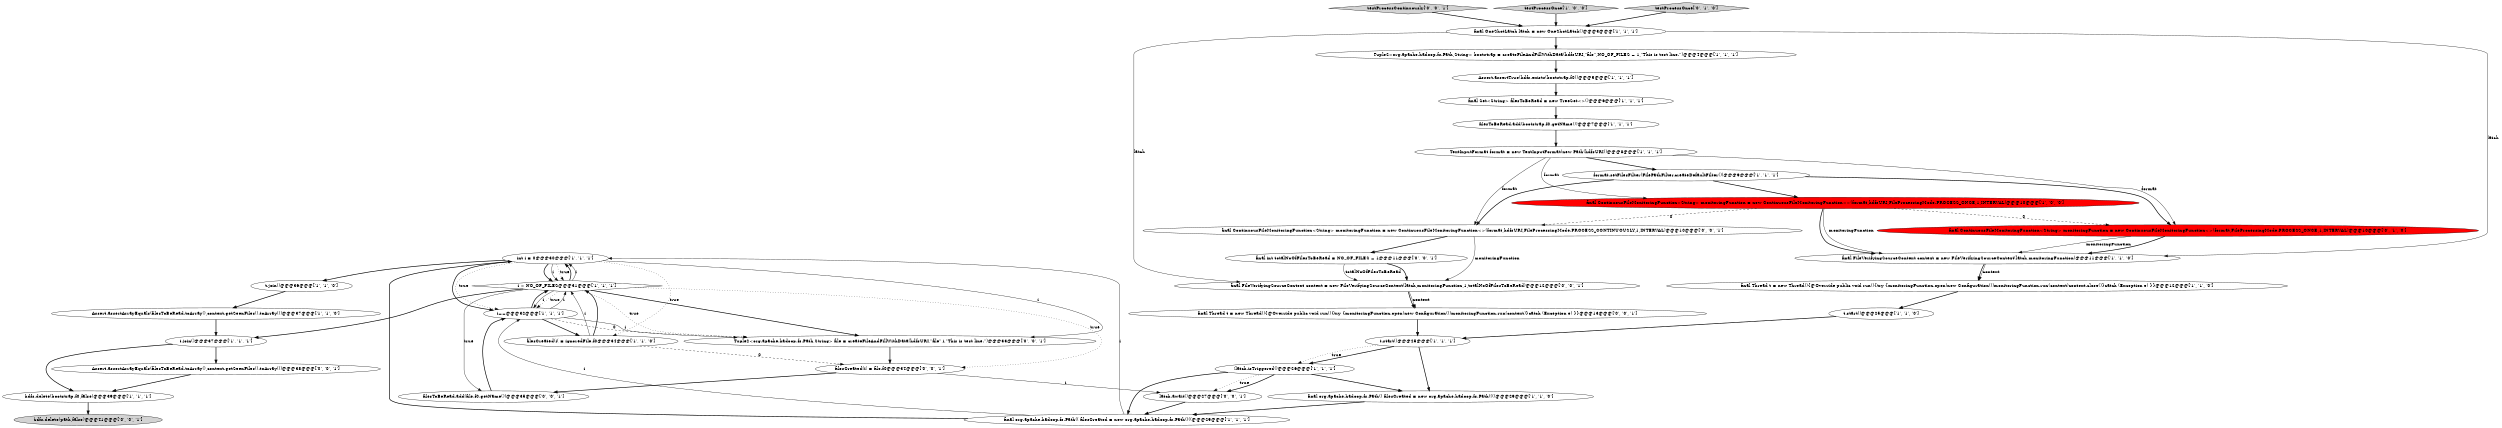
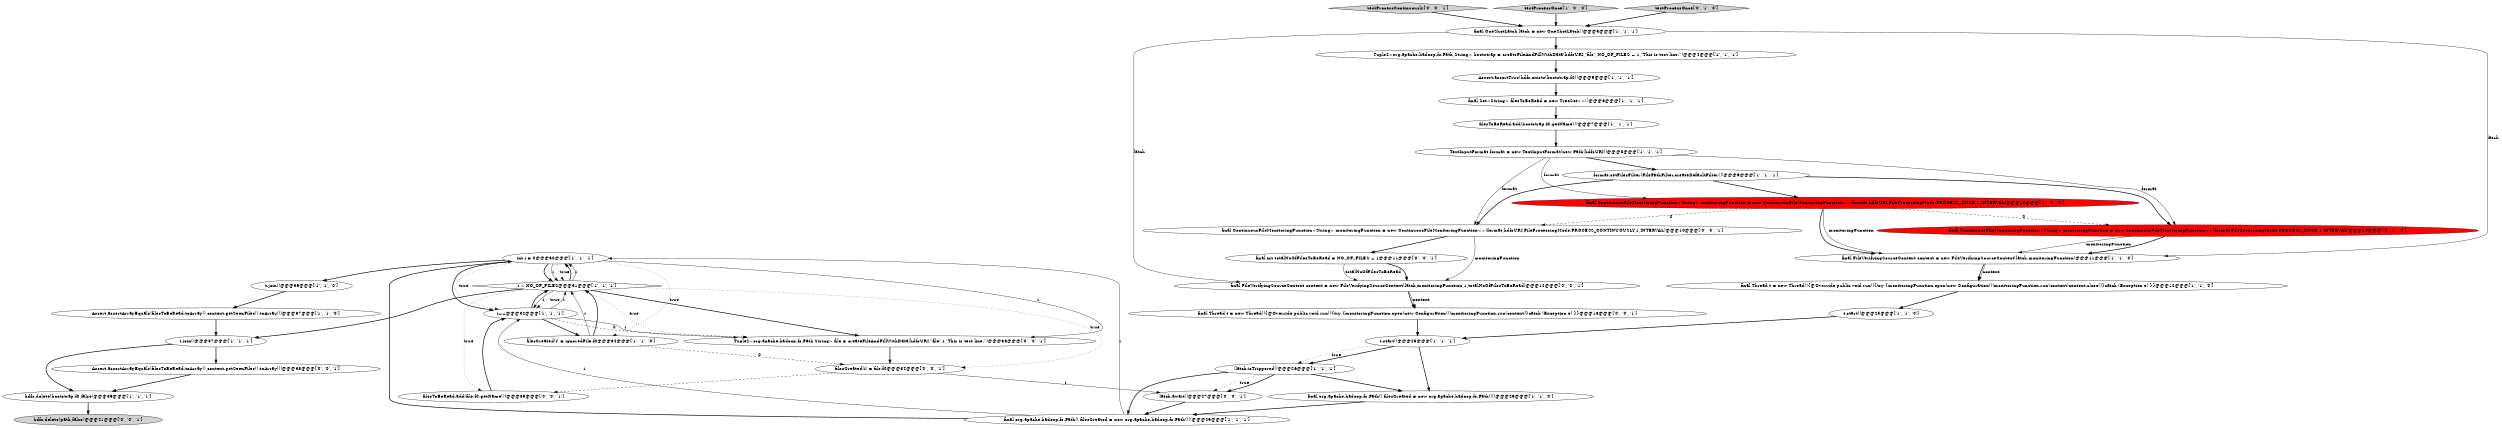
edge "i < NO_OF_FILES@@@31@@@['1', '1', '1']" -> "filesToBeRead.add(file.f0.getName())@@@35@@@['0', '0', '1']": style solid -> dotted
edge "filesCreated(i( = file.f0@@@34@@@['0', '0', '1']" -> "filesToBeRead.add(file.f0.getName())@@@35@@@['0', '0', '1']": style bold -> dashed
